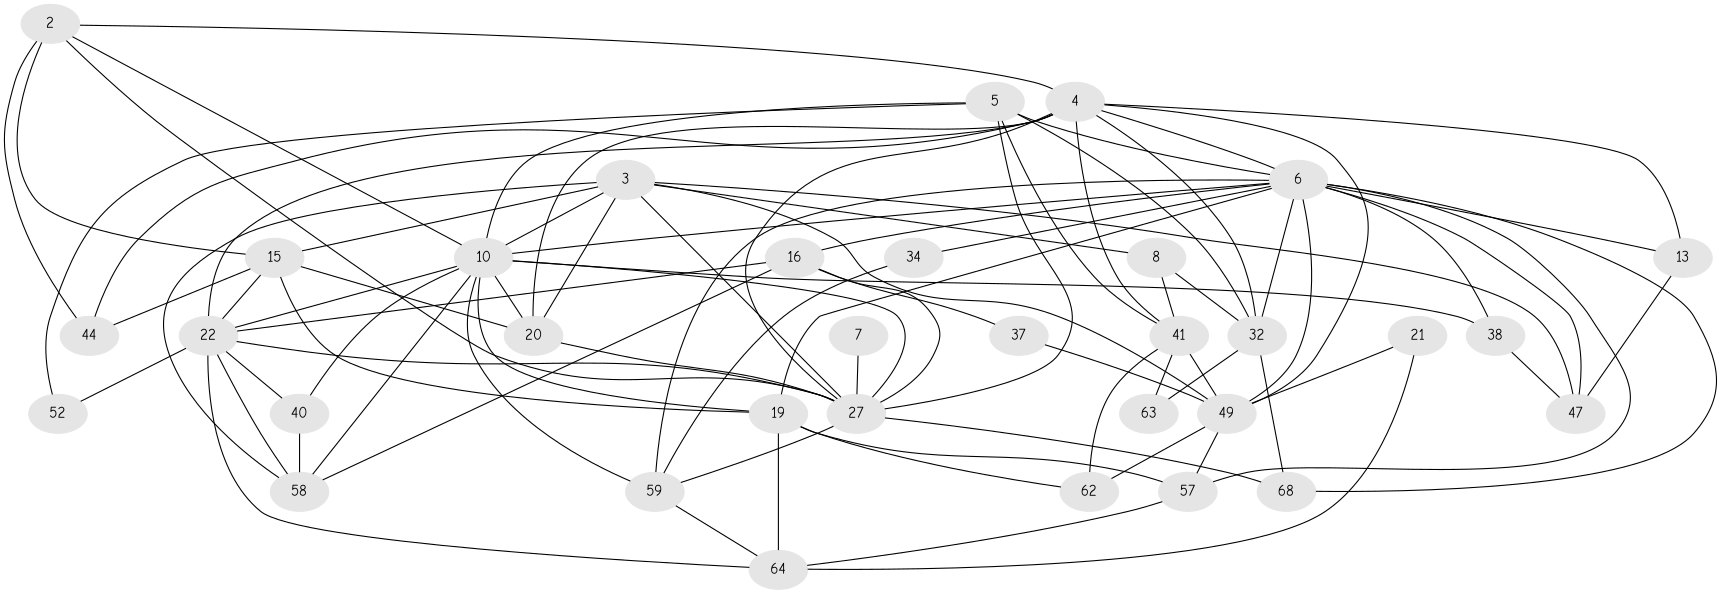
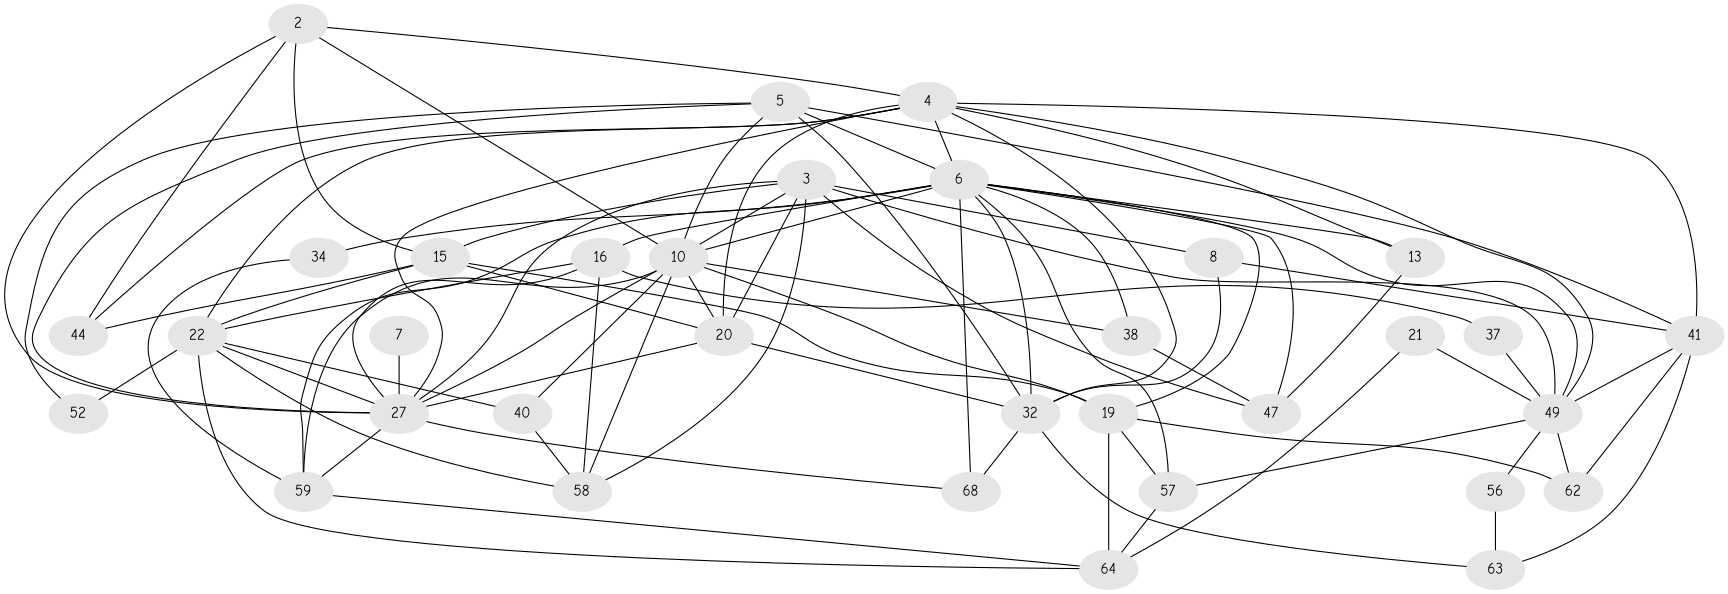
edge "10" -- "22": removed
edge "20" -- "32": added
node "56": added
